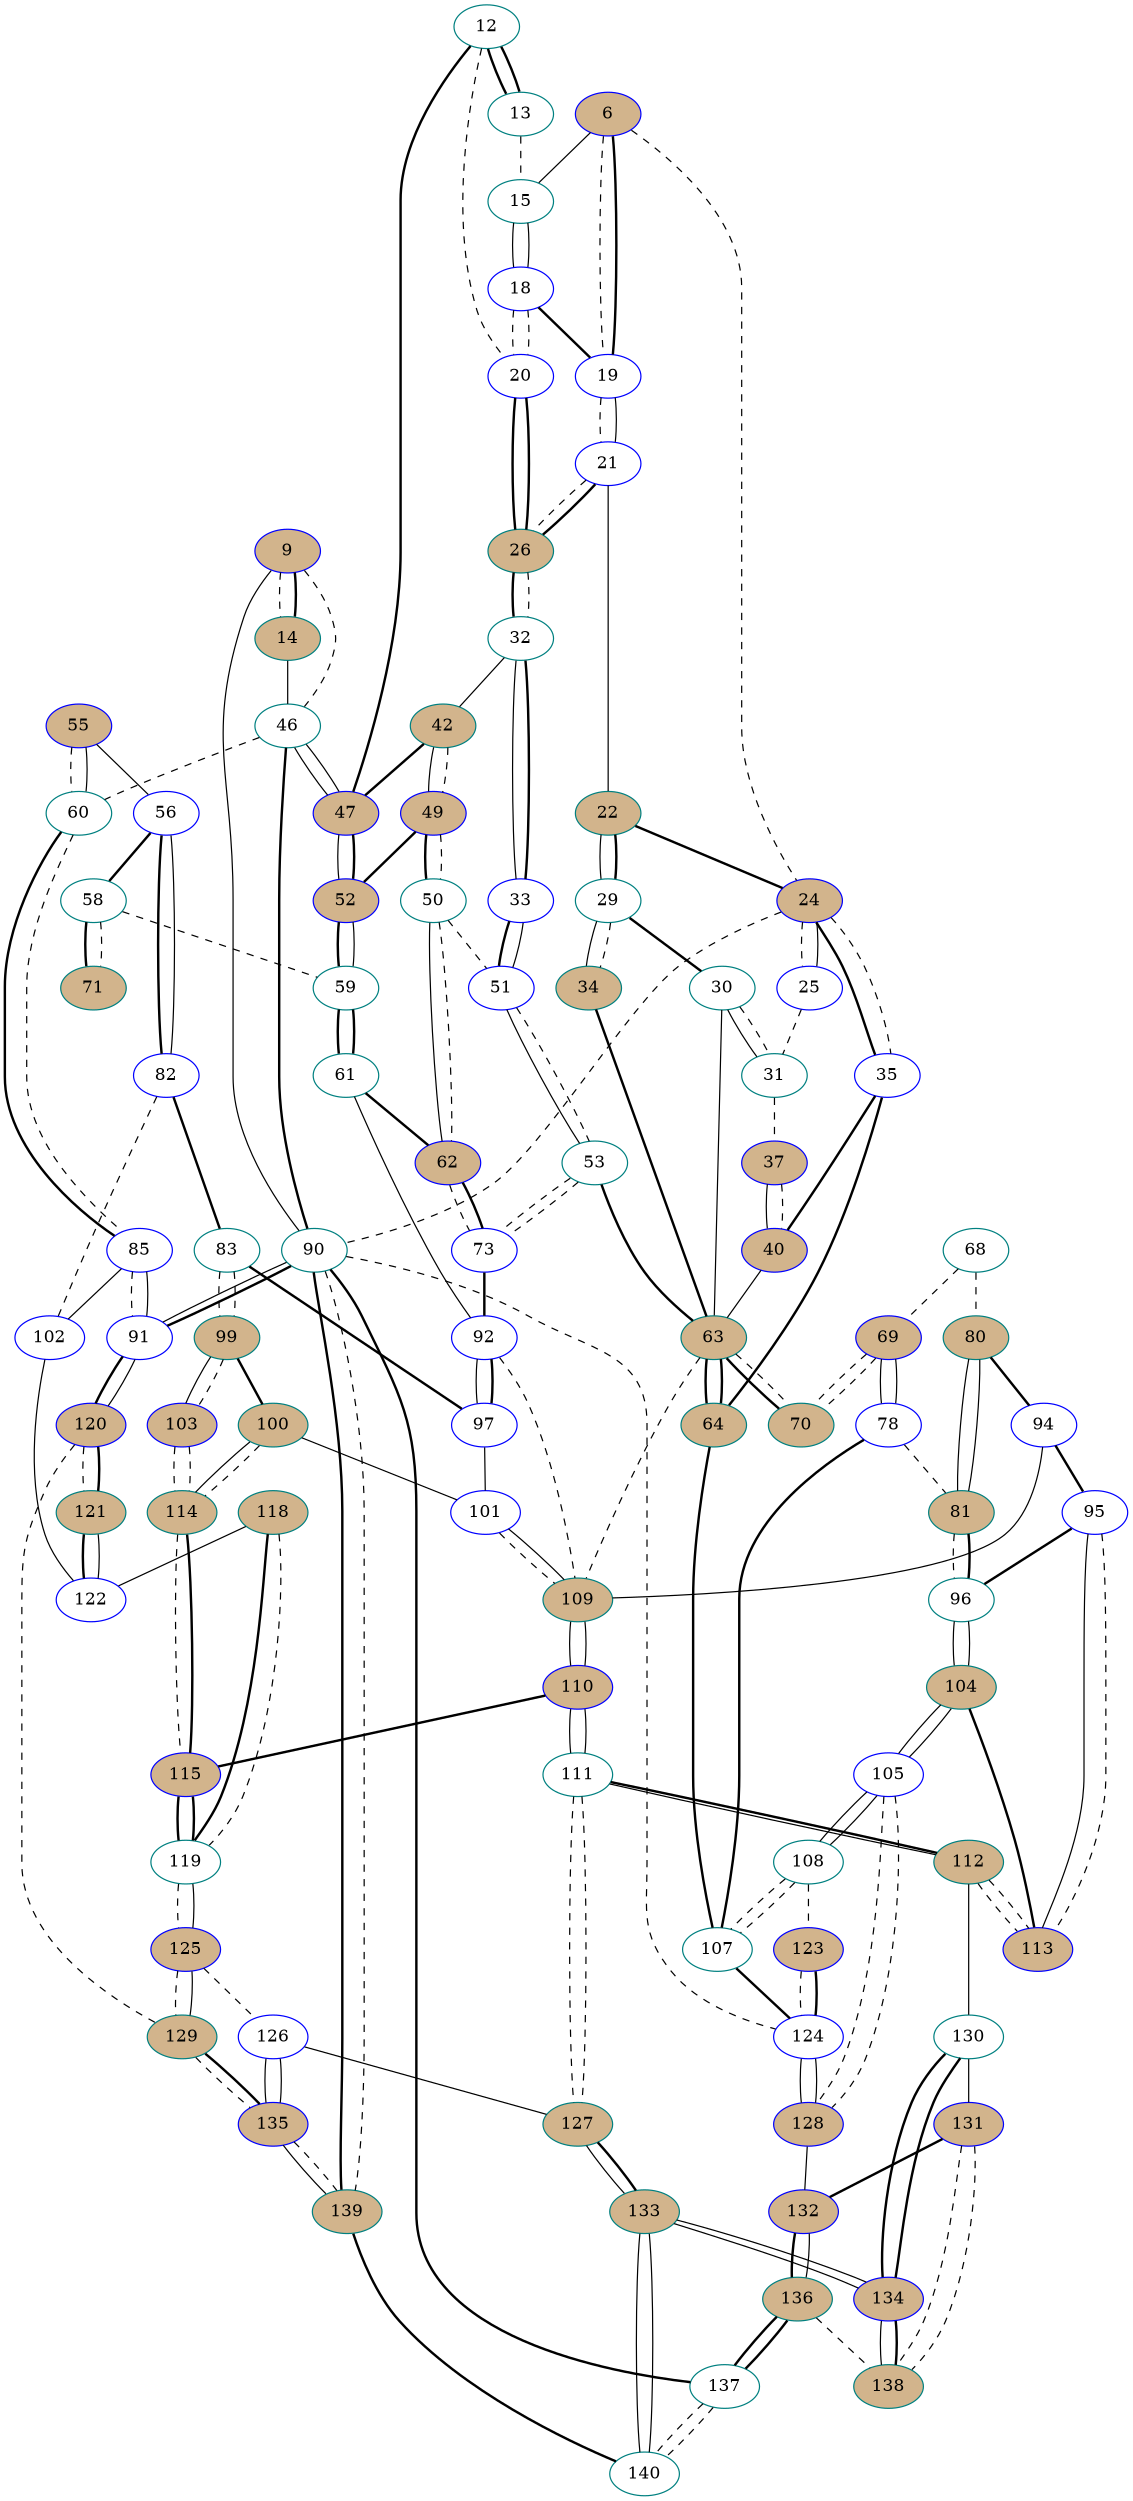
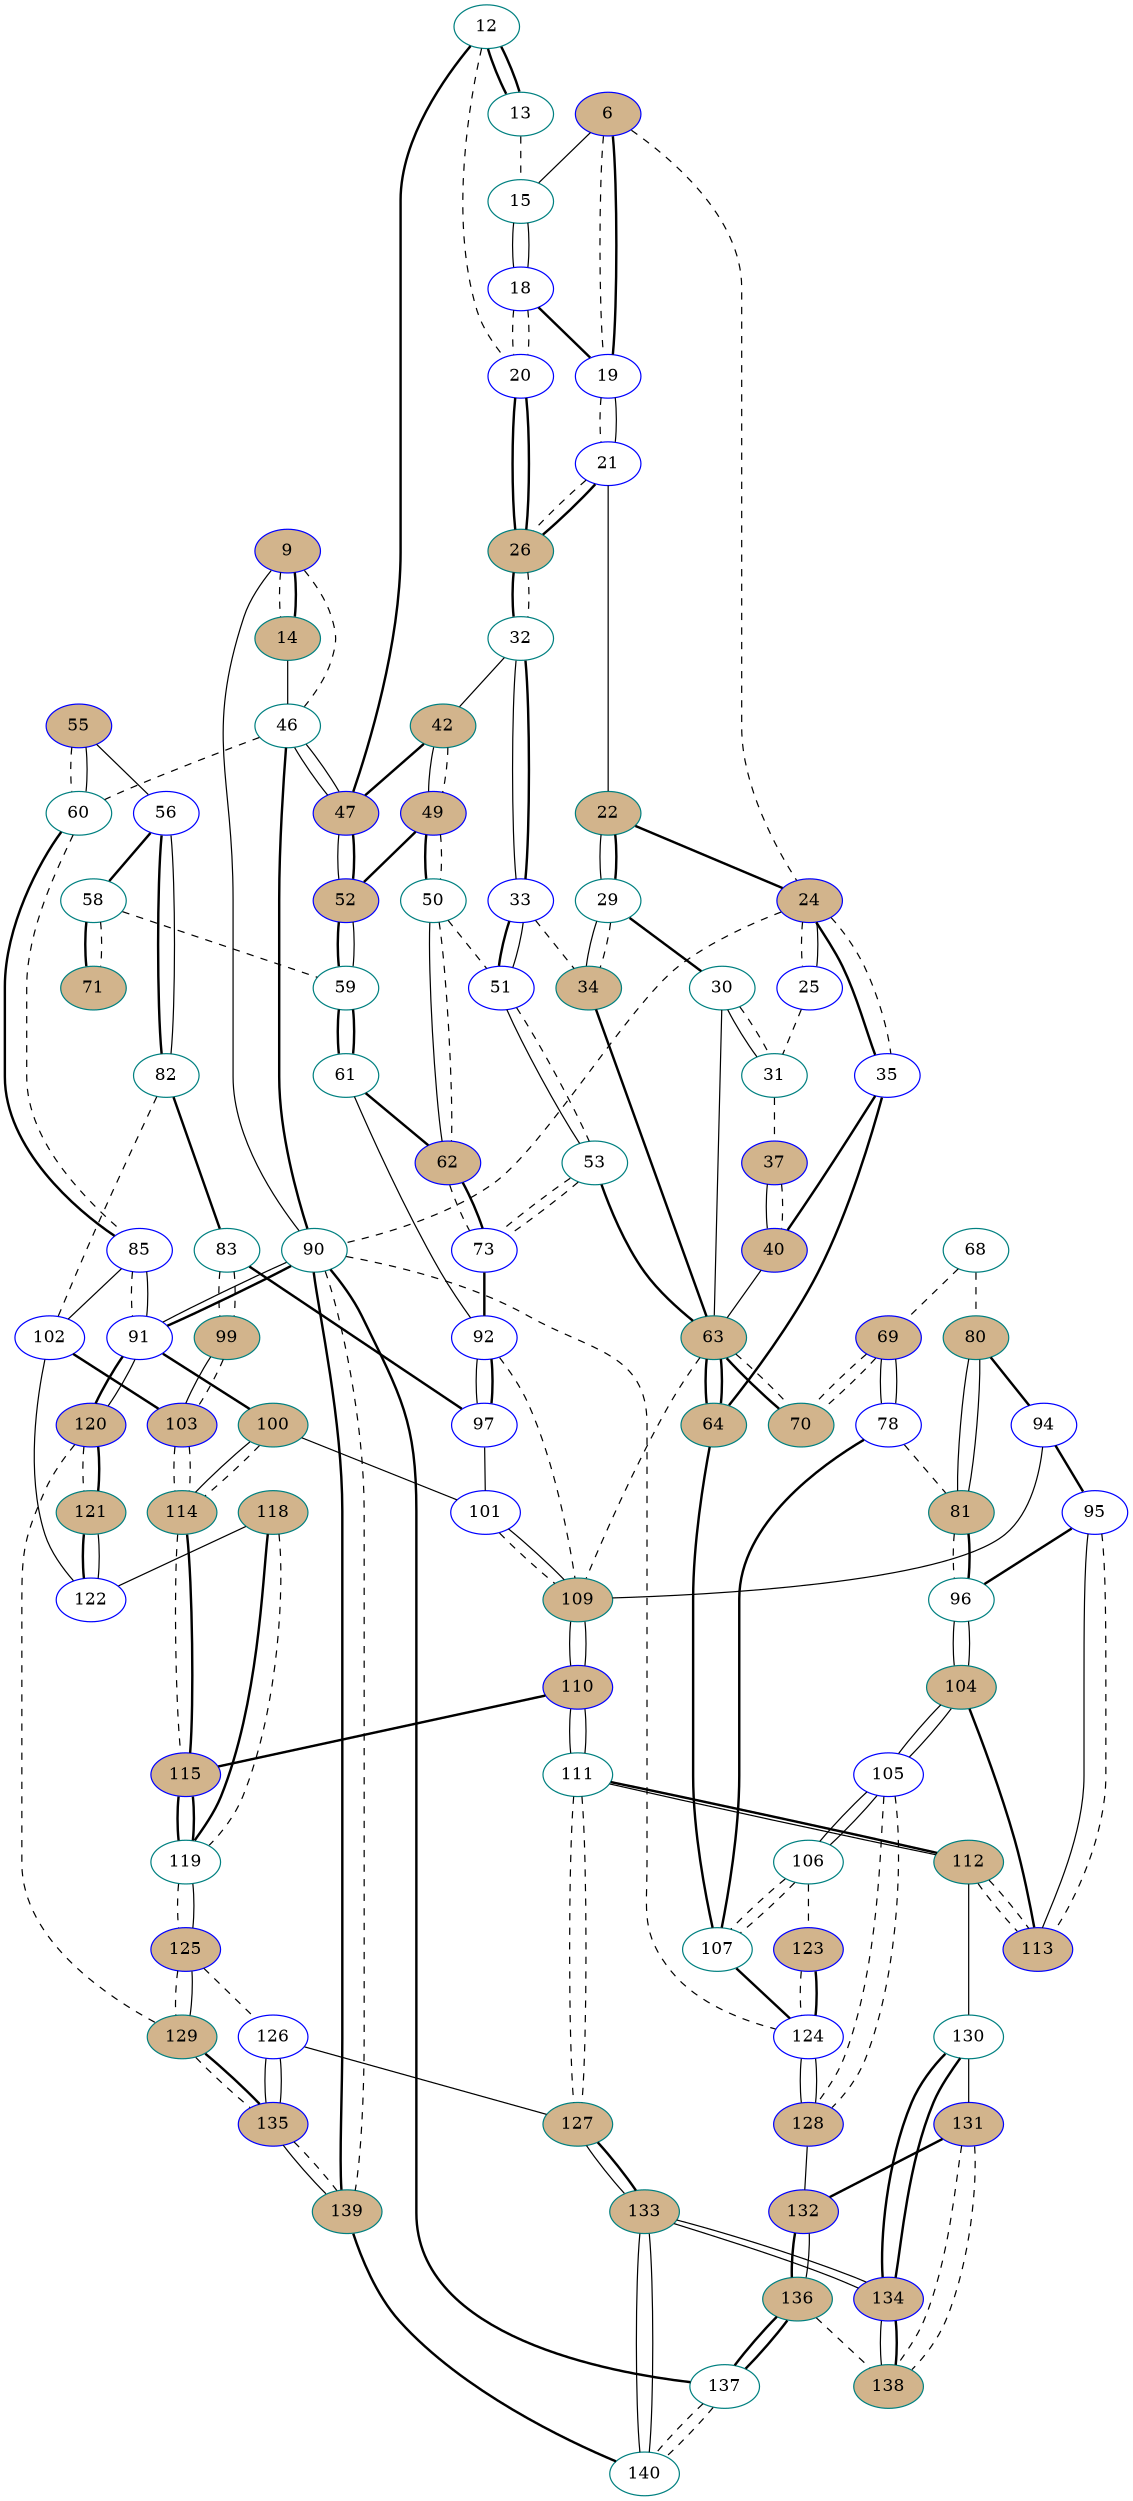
edge "33" -- "34": added
node "82": color blue -> teal
edge "102" -- "103": added
edge "99" -- "100": now "91" -- "100"
node "108": label "108" -> "106"
